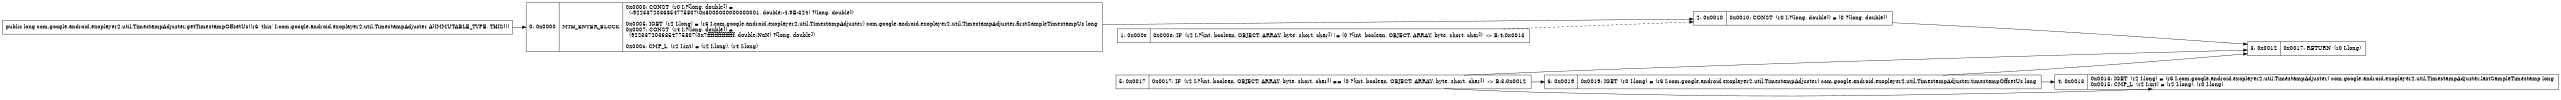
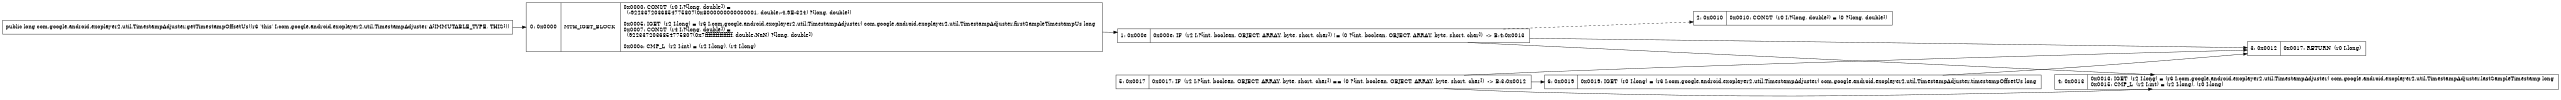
edge "0: 0x0000" -> "2: 0x0010": now "0: 0x0000" -> "1: 0x000e"
node "0: 0x0000": text "MTH_ENTER_BLOCK" -> "MTH_IGET_BLOCK"
edge "2: 0x0010" -> "3: 0x0012": now "1: 0x000e" -> "3: 0x0012"
edge "6: 0x0019" -> "4: 0x0013": now "1: 0x000e" -> "4: 0x0013"
